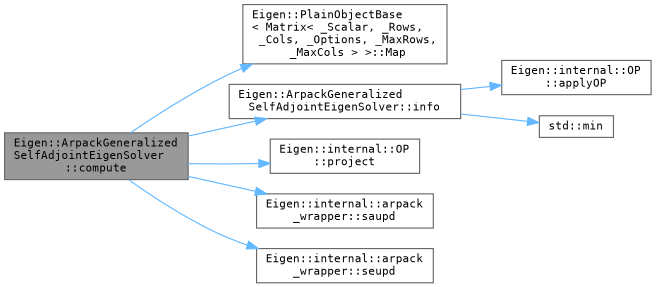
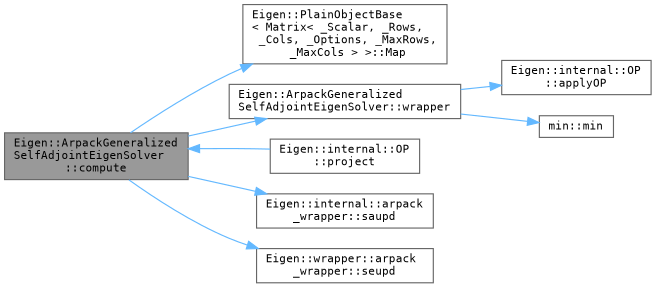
node "Eigen::ArpackGeneralized SelfAdjointEigenSolver::info": label "Eigen::ArpackGeneralized SelfAdjointEigenSolver::info" -> "Eigen::ArpackGeneralized SelfAdjointEigenSolver::wrapper"
node "std::min": label "std::min" -> "min::min"
edge "Eigen::ArpackGeneralized SelfAdjointEigenSolver ::compute" -> "Eigen::internal::OP ::project": reversed
node "Eigen::internal::arpack _wrapper::seupd": label "Eigen::internal::arpack _wrapper::seupd" -> "Eigen::wrapper::arpack _wrapper::seupd"
